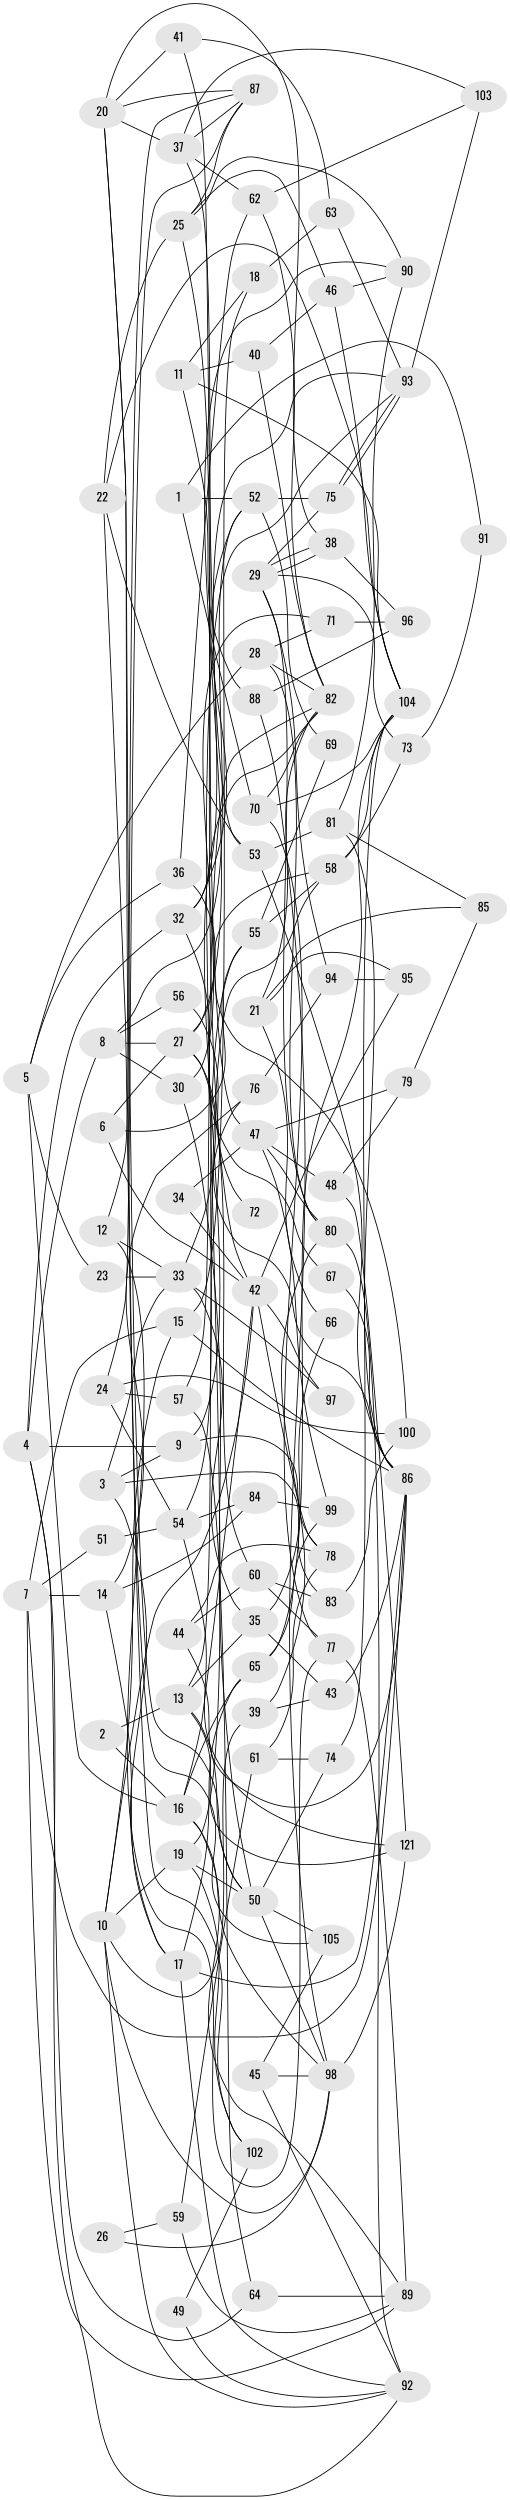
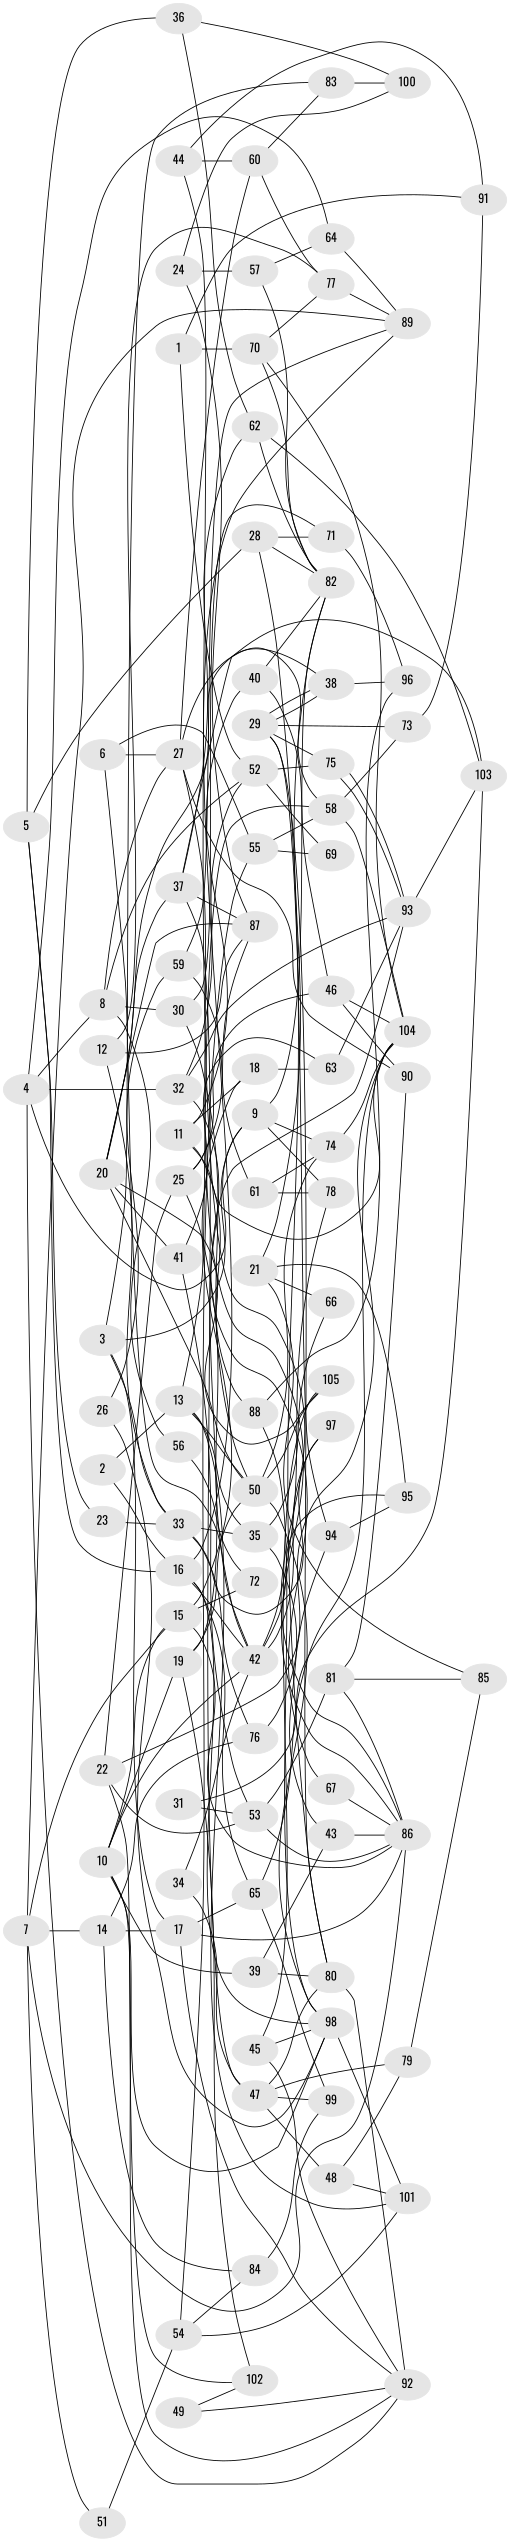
edge "25" -- "90": removed
edge "9" -- "74": added
edge "24" -- "54": removed
edge "78" -- "44": now "91" -- "44"
edge "72" -- "15": added
node "31": added
node "121": label "121" -> "101"
